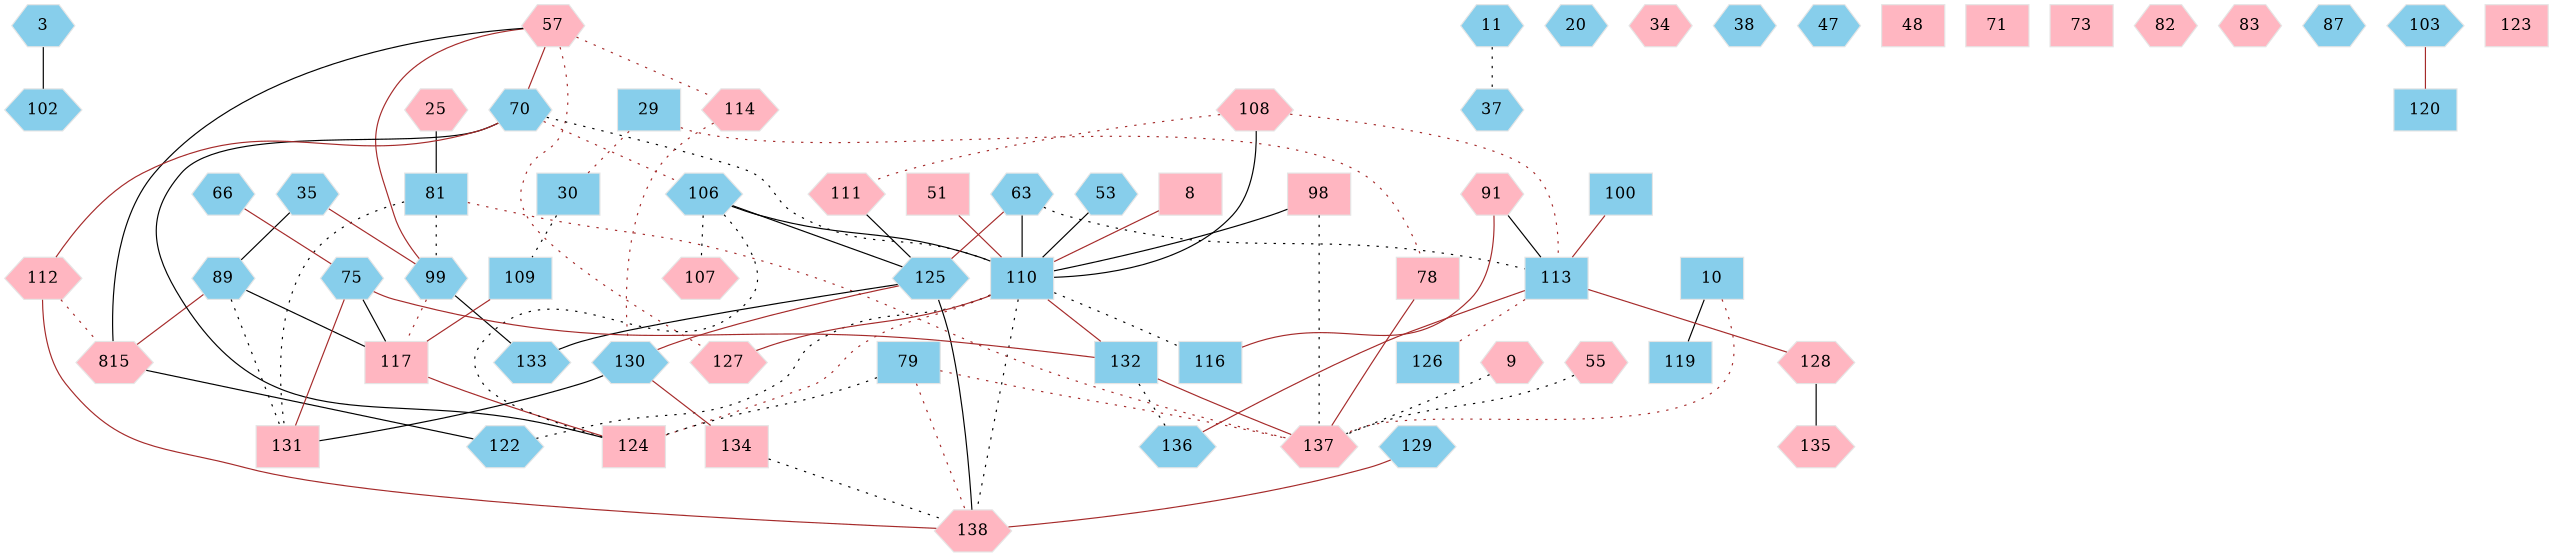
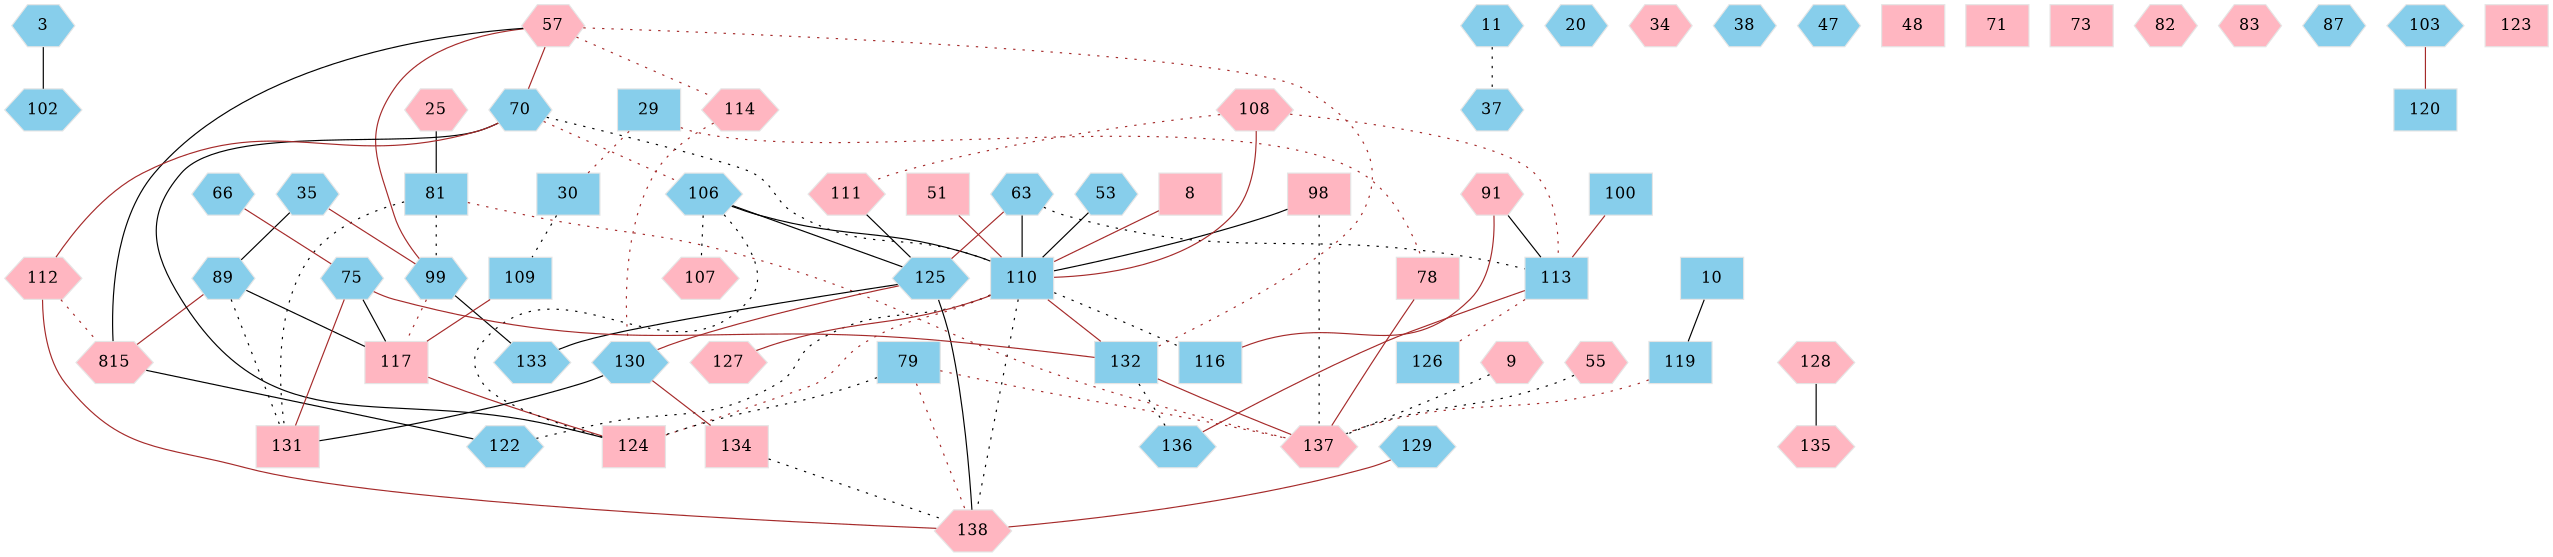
edge "57" -- "127": now "57" -- "132"
edge "108" -- "110": color black -> brown
edge "113" -- "128": removed
edge "10" -- "137": now "119" -- "137"
